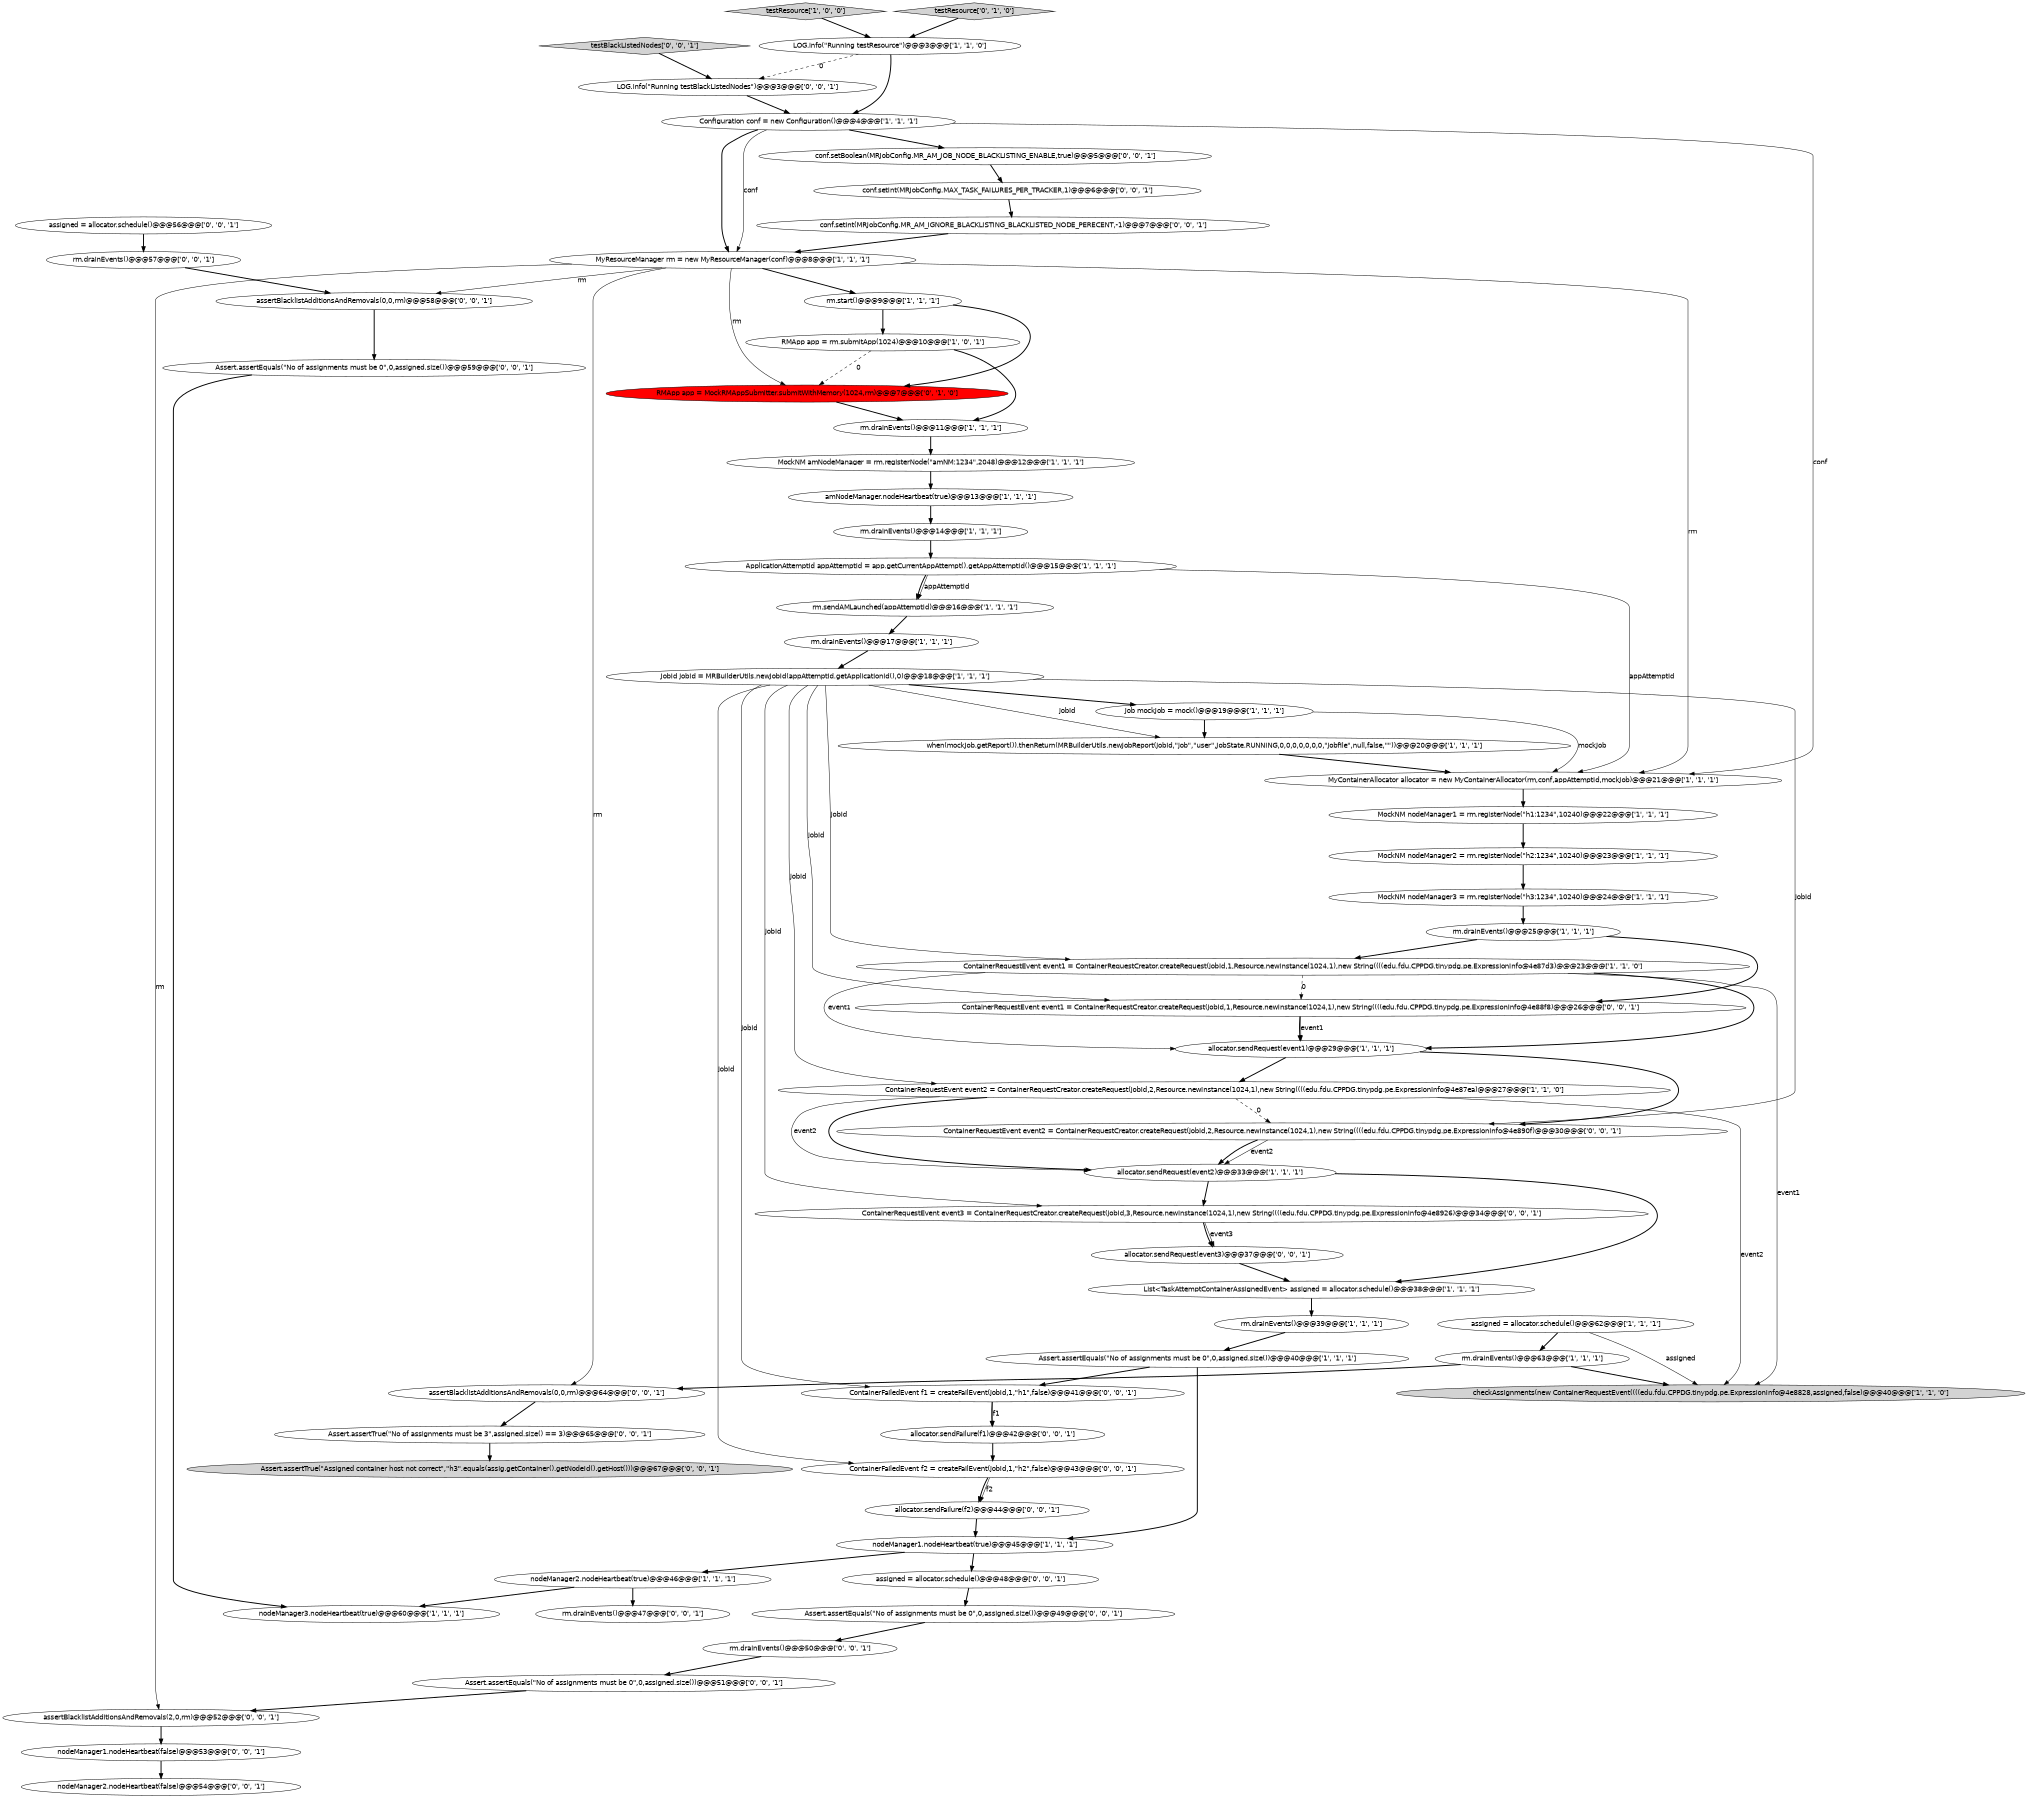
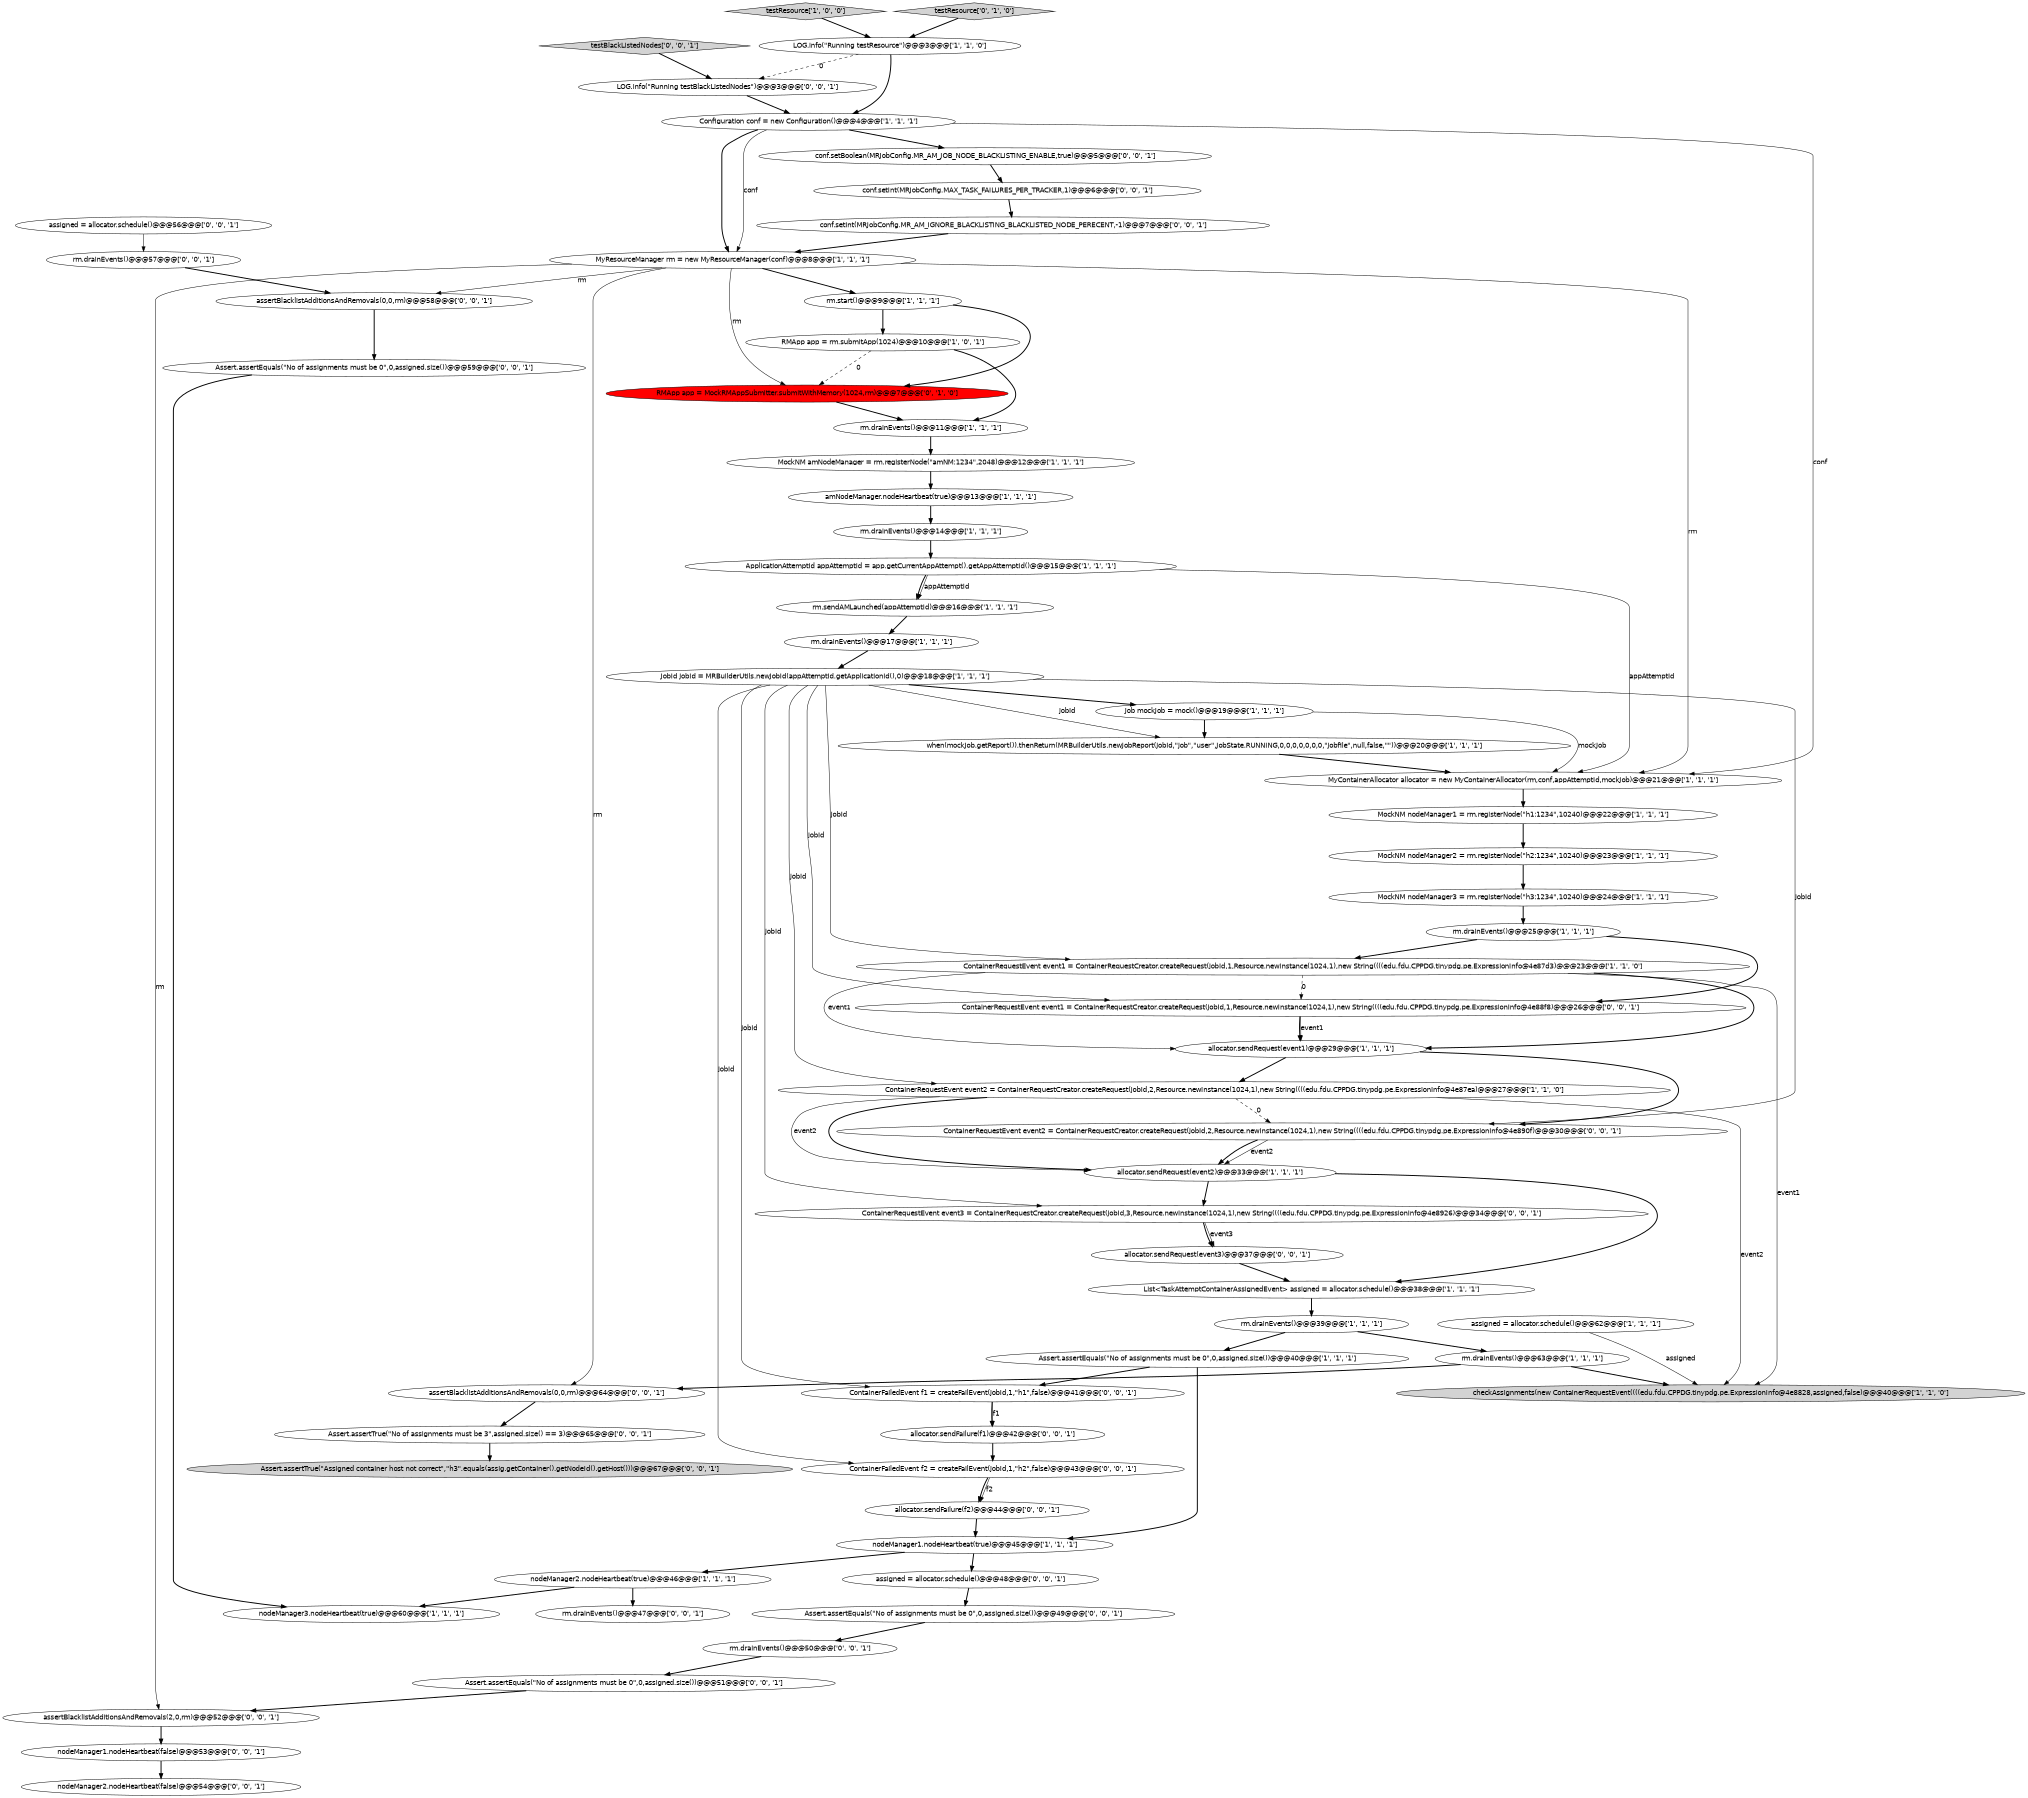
edge "assigned = allocator.schedule()@@@56@@@['0', '0', '1']" -> "rm.drainEvents()@@@57@@@['0', '0', '1']": style bold -> solid
edge "assigned = allocator.schedule()@@@62@@@['1', '1', '1']" -> "rm.drainEvents()@@@63@@@['1', '1', '1']": now "rm.drainEvents()@@@39@@@['1', '1', '1']" -> "rm.drainEvents()@@@63@@@['1', '1', '1']"
